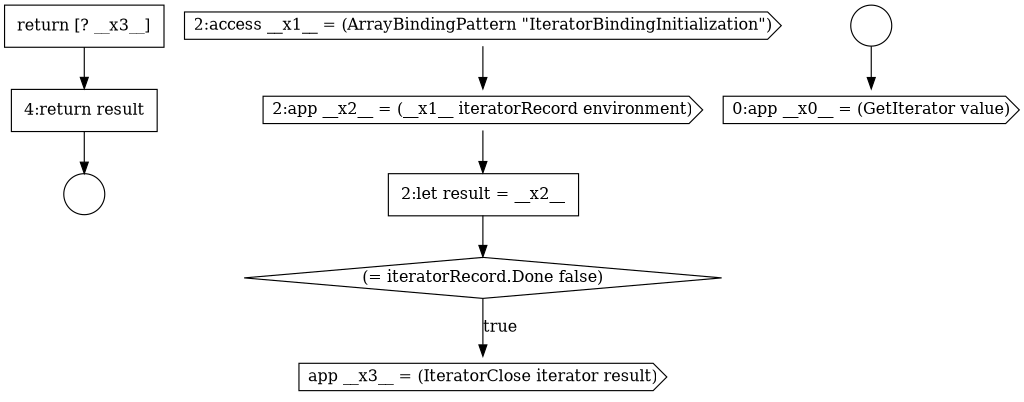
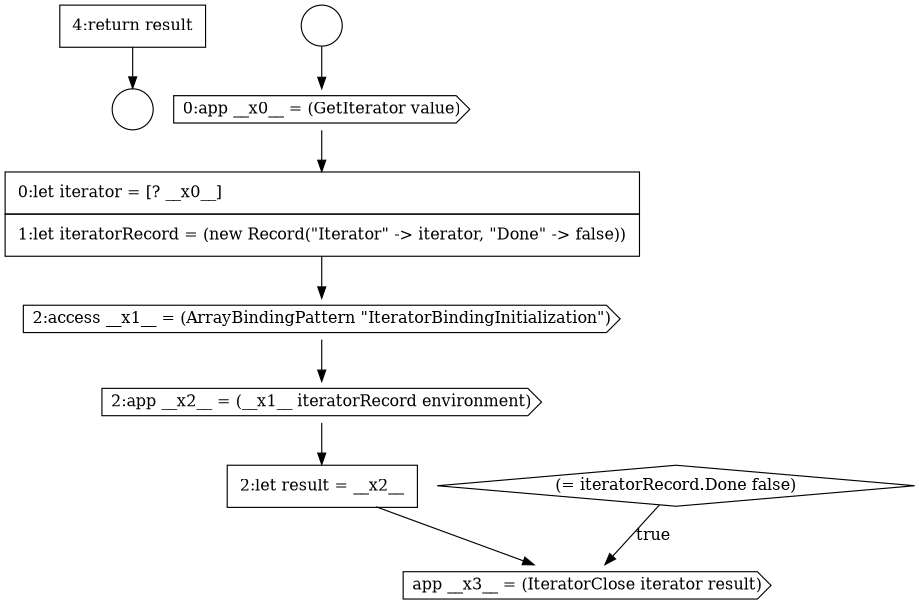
node "return [? __x3__]": removed
node "0:let iterator = [? __x0__]": added
edge "2:let result = __x2__" -> "(= iteratorRecord.Done false)": now "2:let result = __x2__" -> "app __x3__ = (IteratorClose iterator result)"
